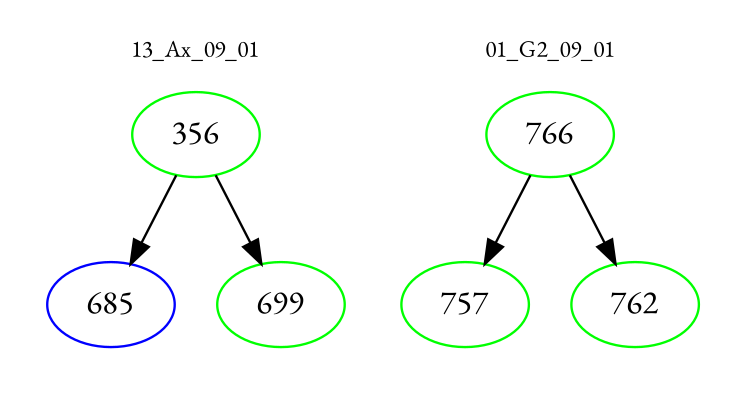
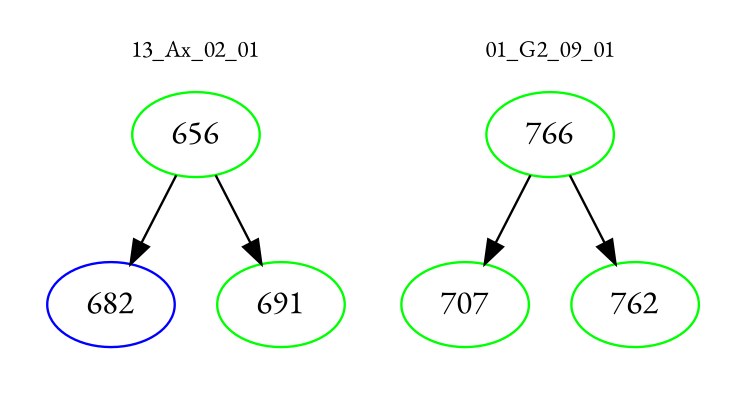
cluster "13_Ax_09_01": label "13_Ax_09_01" -> "13_Ax_02_01"
node "356": label "356" -> "656"
node "685": label "685" -> "682"
node "699": label "699" -> "691"
node "757": label "757" -> "707"
